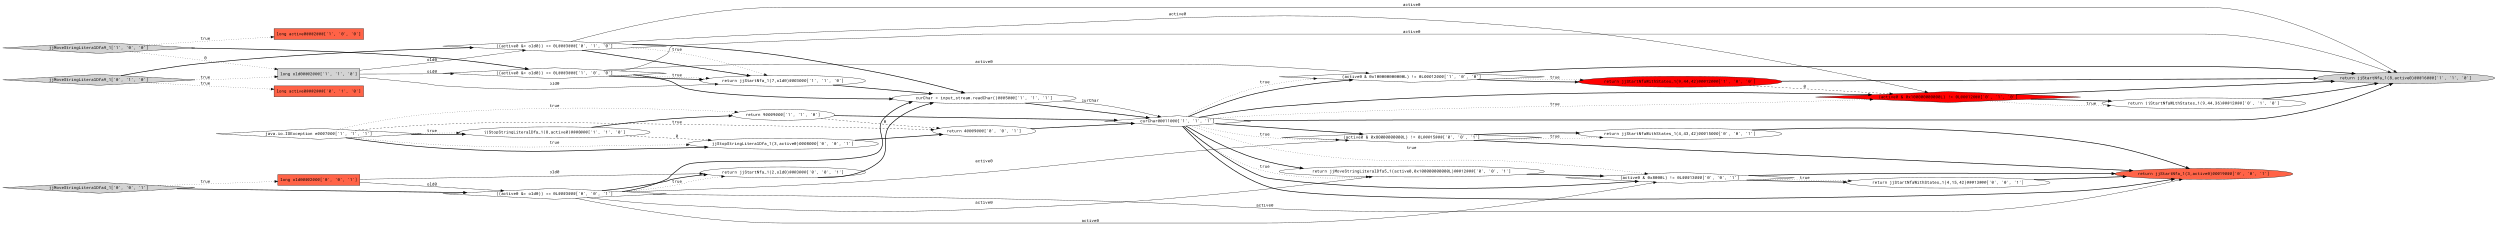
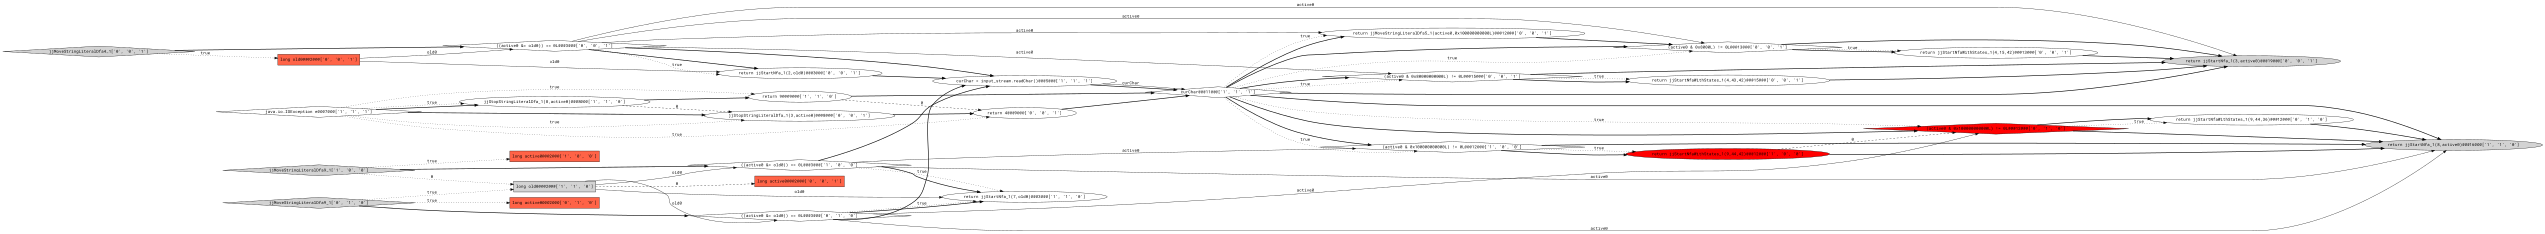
edge "return jjStartNfa_1(7,old0)@@@3@@@['1', '1', '0']" -> "curChar = input_stream.readChar()@@@5@@@['1', '1', '1']": removed
edge "java.io.IOException e@@@7@@@['1', '1', '1']" -> "return 4@@@9@@@['0', '0', '1']": style dashed -> dotted
node "return jjStartNfa_1(3,active0)@@@19@@@['0', '0', '1']": fillcolor tomato -> lightgray
node "long active0@@@2@@@['0', '0', '1']": added
